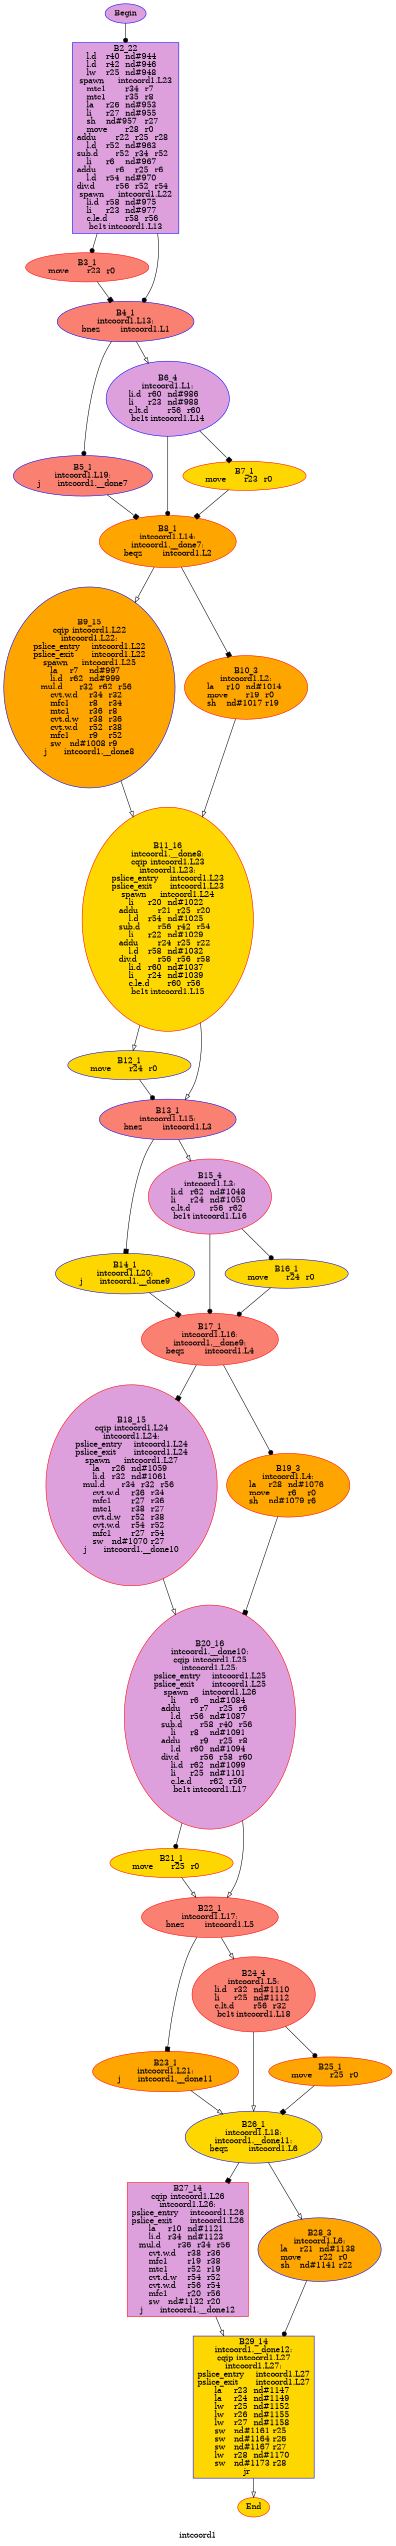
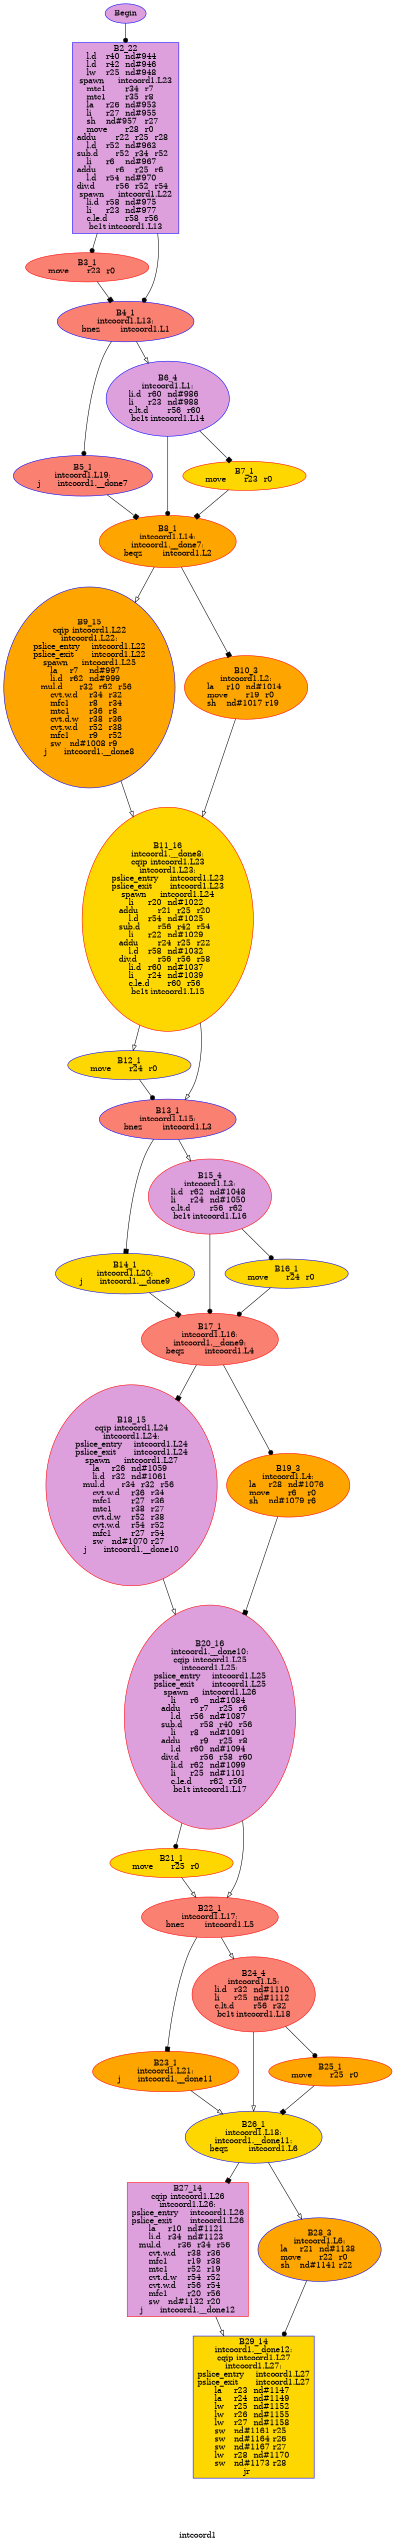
node "End": removed
